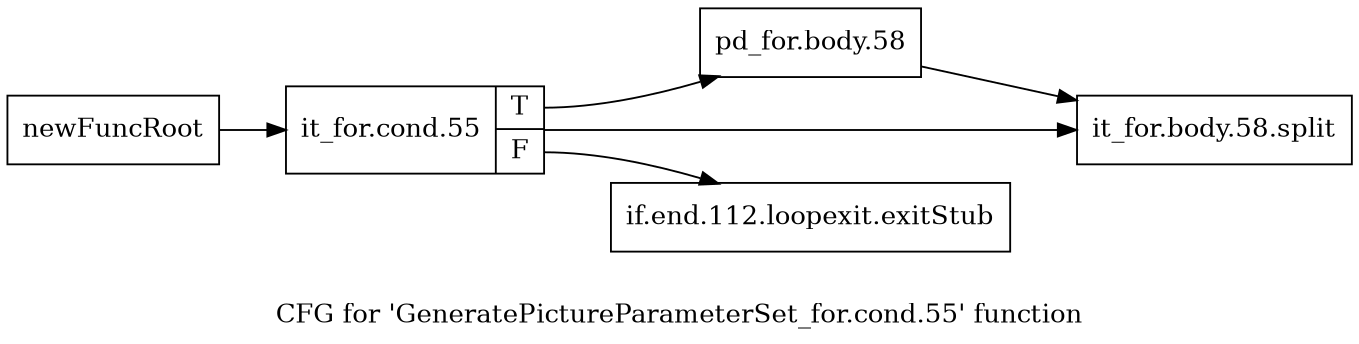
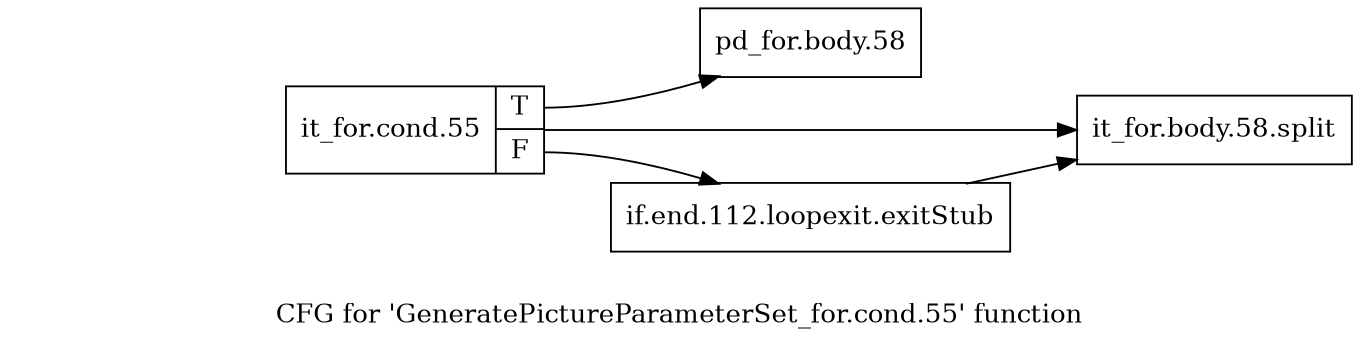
edge "pd_for.body.58" -> "it_for.body.58.split": now "if.end.112.loopexit.exitStub" -> "it_for.body.58.split"
node "newFuncRoot": removed
